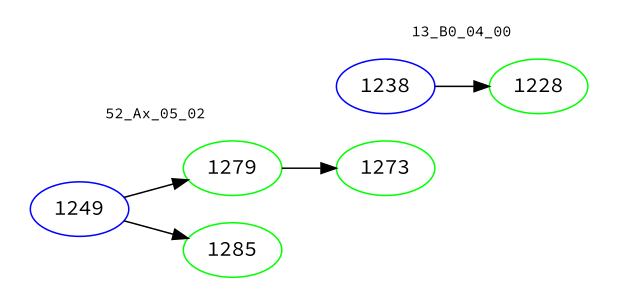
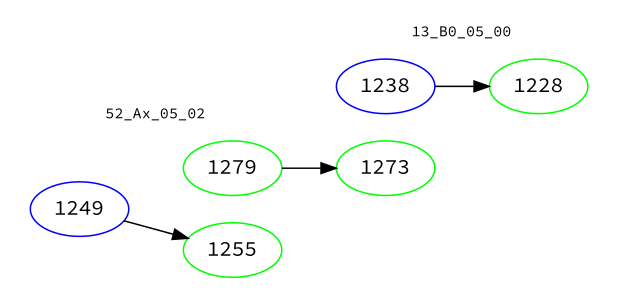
cluster "13_B0_04_00": label "13_B0_04_00" -> "13_B0_05_00"
edge "1249" -> "1279": removed
node "1285": label "1285" -> "1255"
